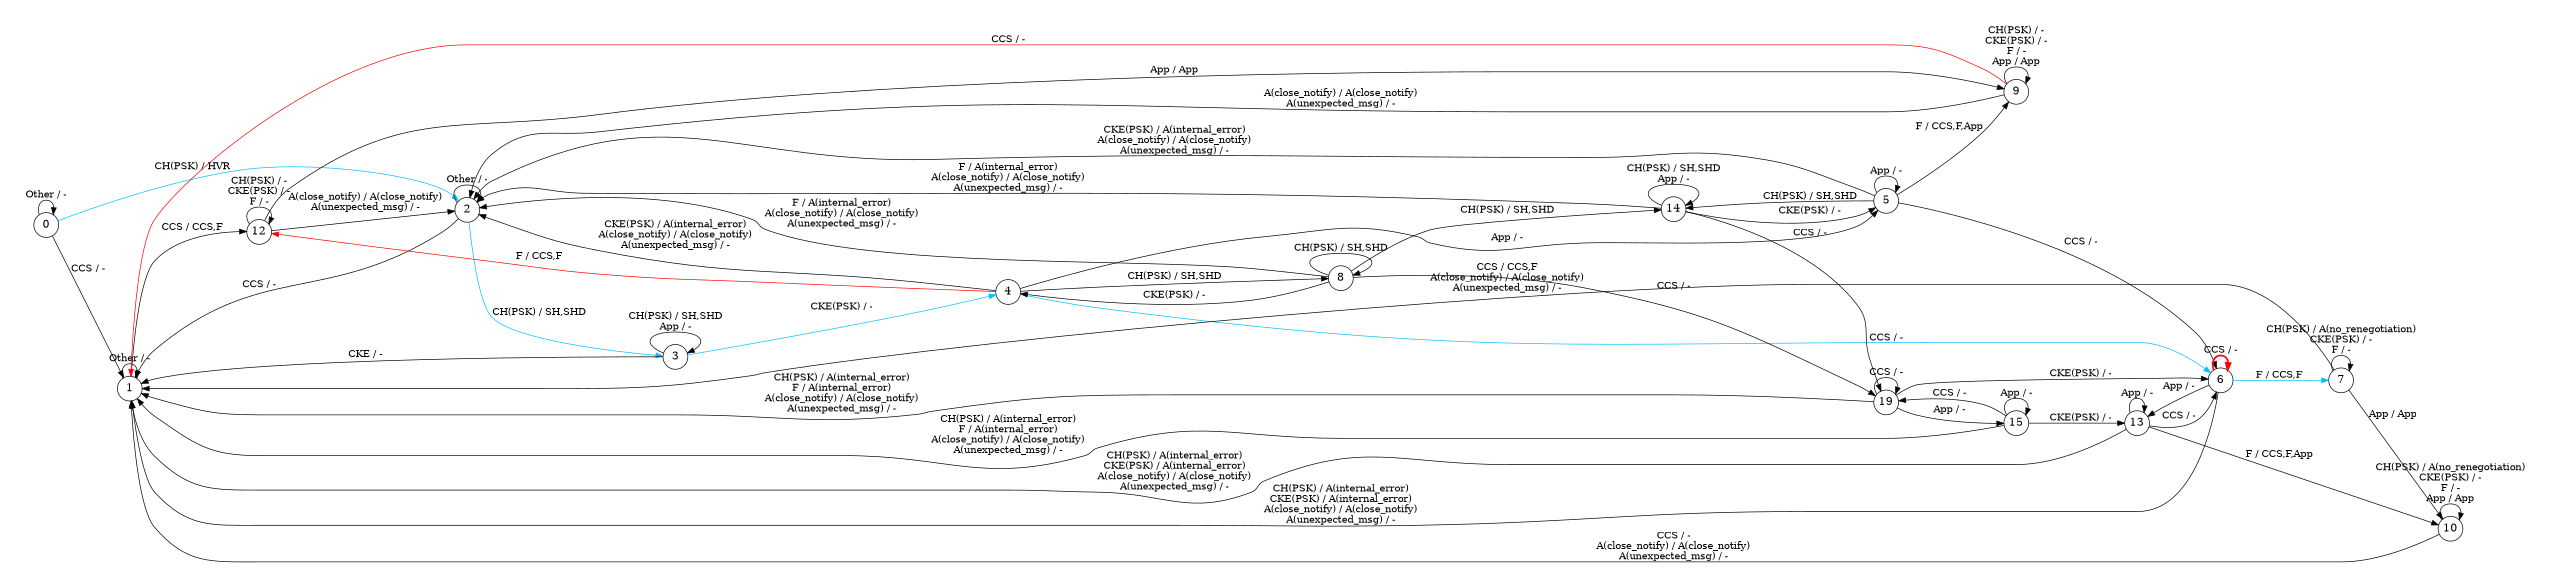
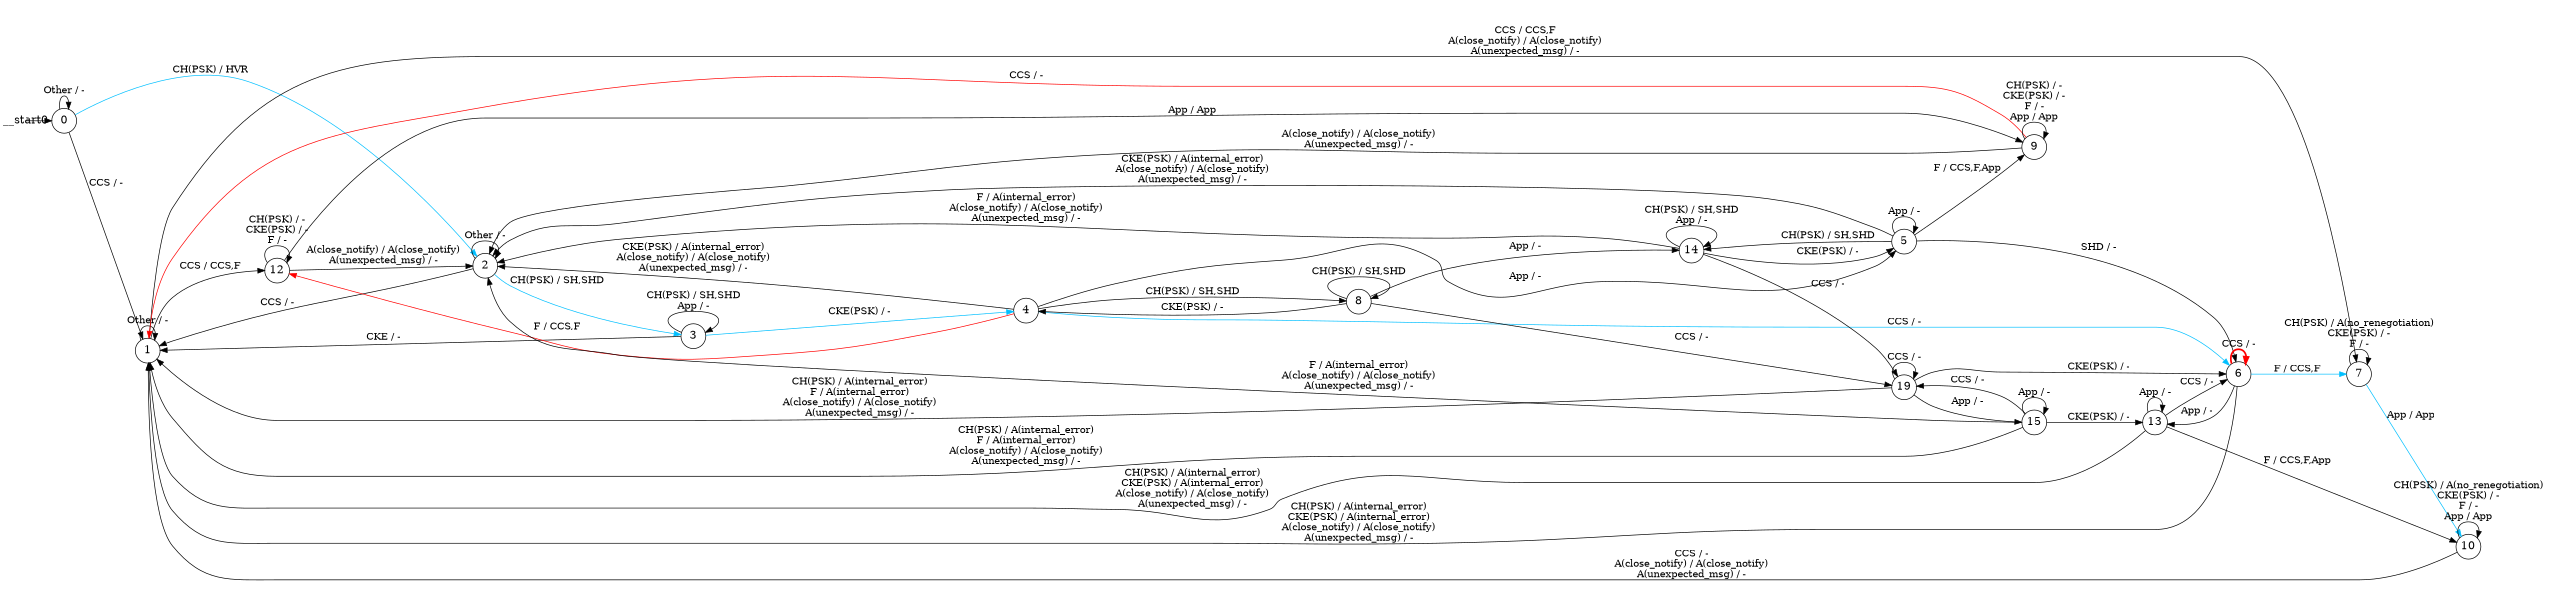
node "__start0": added
edge "8" -> "14": label "CH(PSK) / SH,SHD" -> "App / -"
edge "5" -> "6": label "CCS / -" -> "SHD / -"
edge "8" -> "2": now "15" -> "2"
edge "7" -> "1": reversed
edge "7" -> "10": color black -> deepskyblue
